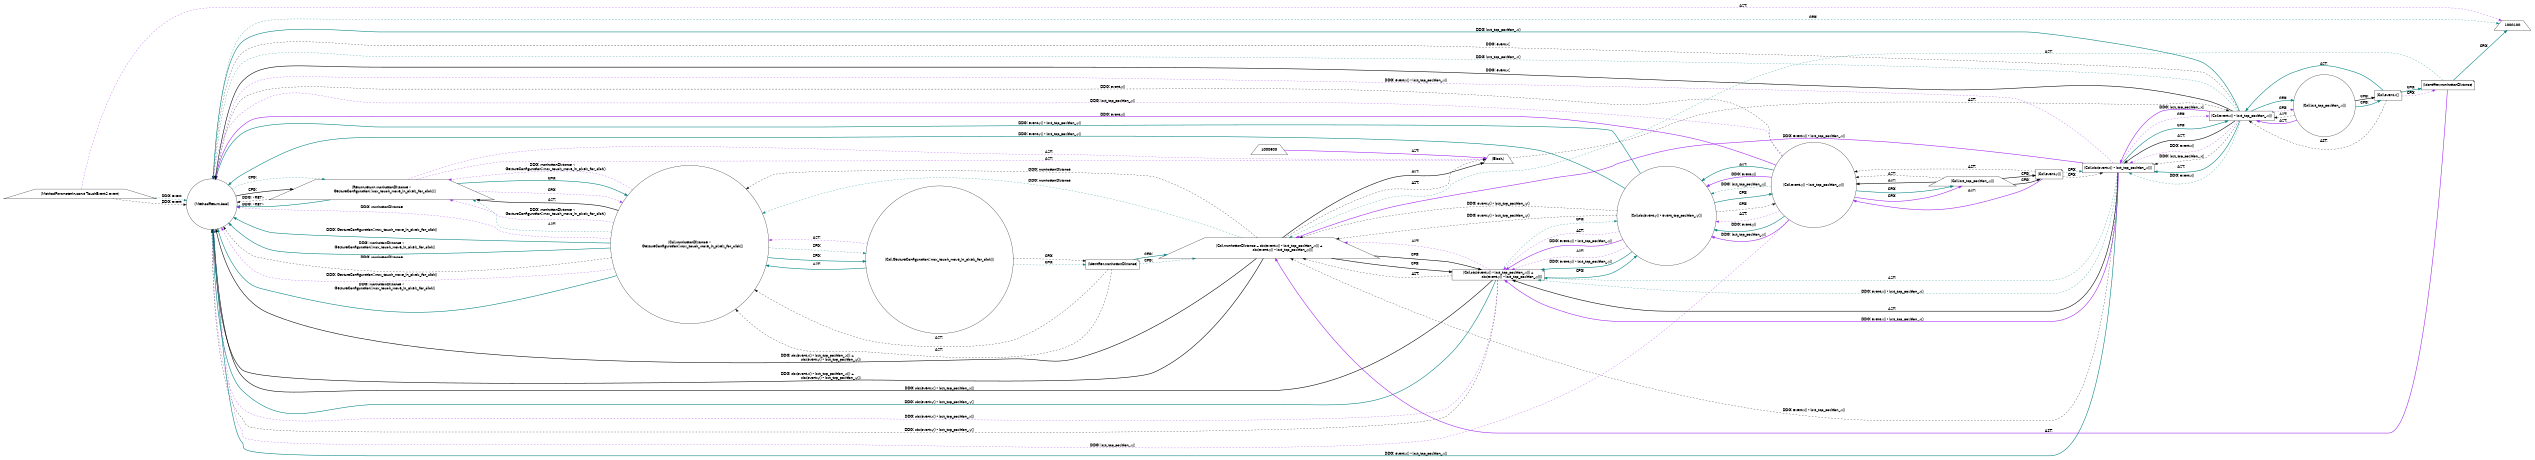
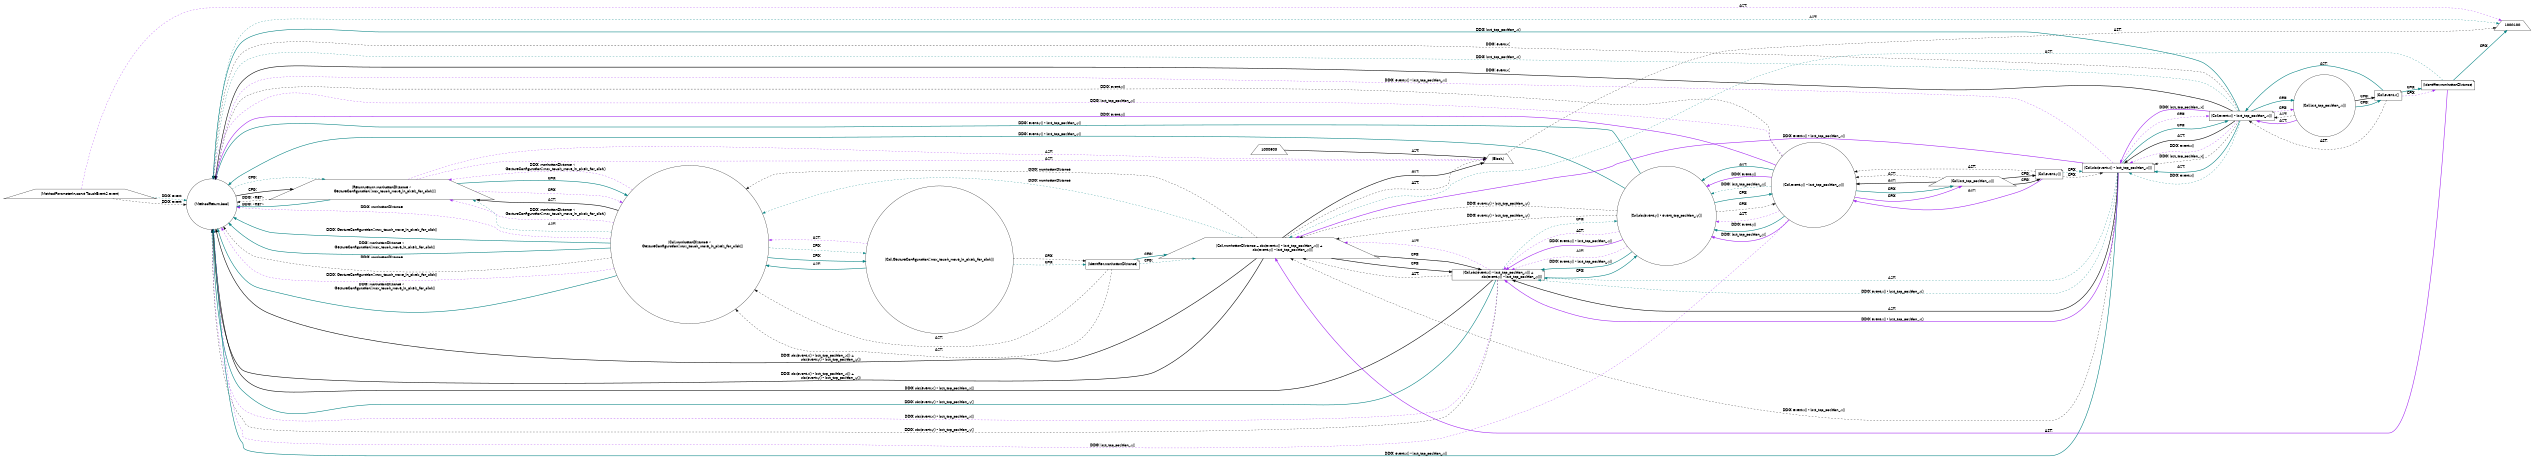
edge "(MethodReturn,bool)" -> "1000100": label "CFG: " -> "AST: "
edge "(Block,)" -> "(Call,event.x() - last_tap_position_.x())": now "(Block,)" -> "1000100"
edge "1000503" -> "(Block,)": color purple -> black
